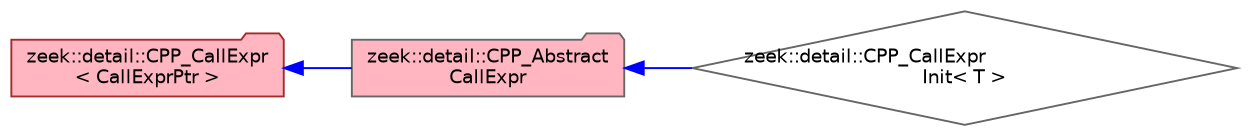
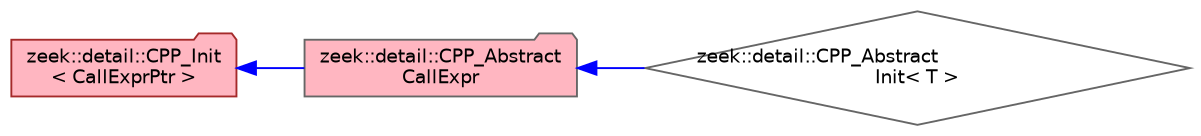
node "zeek::detail::CPP_CallExpr < CallExprPtr >": label "zeek::detail::CPP_CallExpr < CallExprPtr >" -> "zeek::detail::CPP_Init < CallExprPtr >"
node "zeek::detail::CPP_CallExpr Init< T >": label "zeek::detail::CPP_CallExpr Init< T >" -> "zeek::detail::CPP_Abstract Init< T >"
